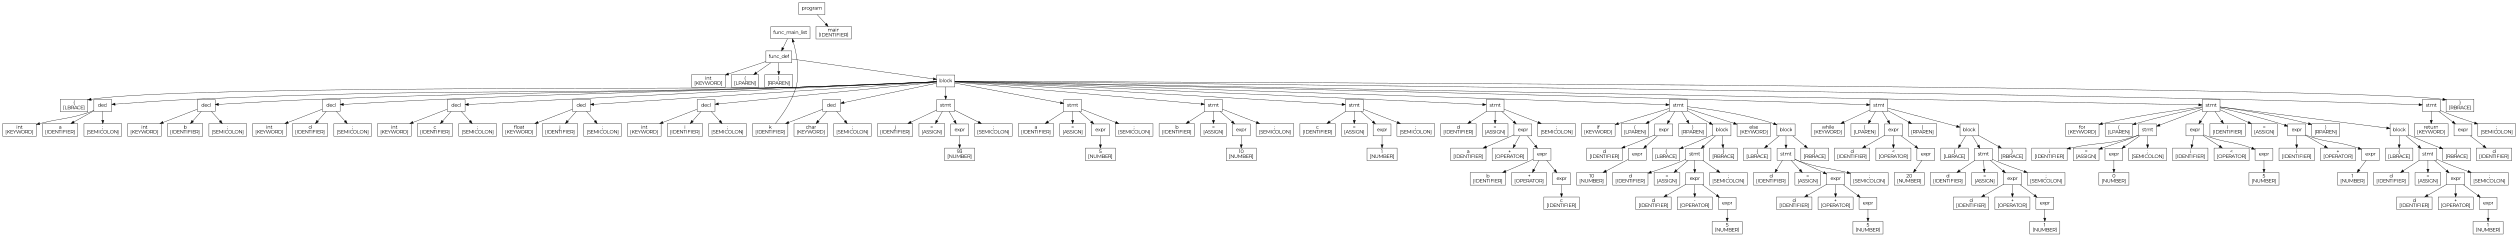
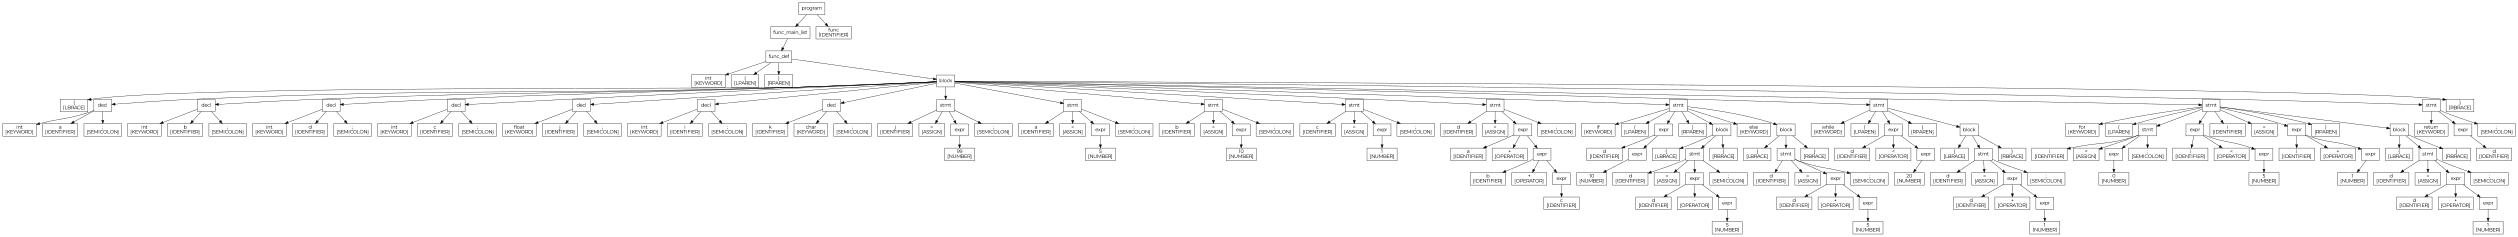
node "main [IDENTIFIER]": label "main [IDENTIFIER]" -> "func [IDENTIFIER]"
edge "k [IDENTIFIER]" -> "func_main_list": now "program" -> "func_main_list"
node "93 [NUMBER]": label "93 [NUMBER]" -> "99 [NUMBER]"
